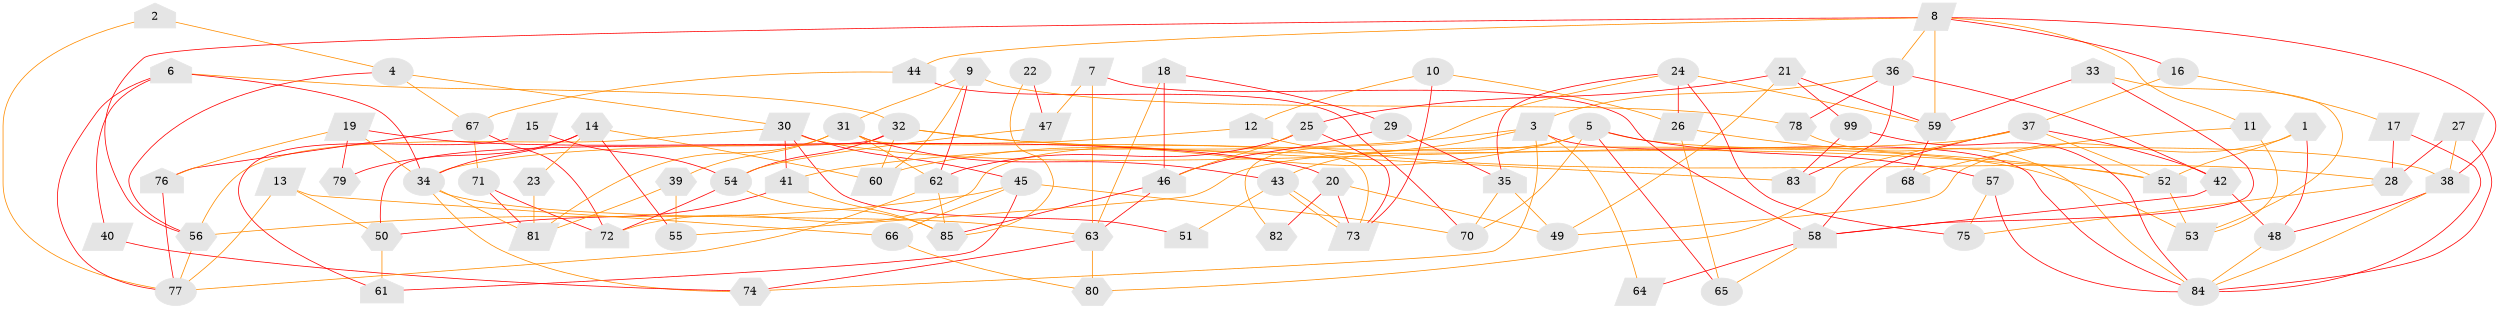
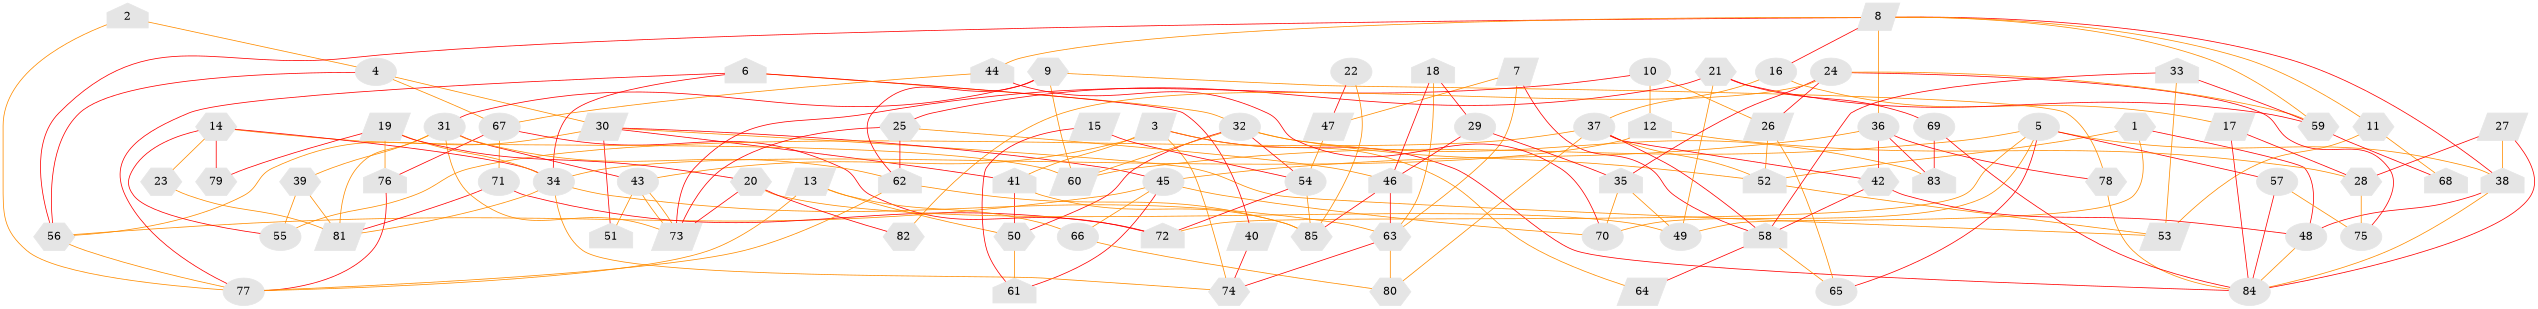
edge "36" -- "3": now "36" -- "45"
edge "9" -- "31": color darkorange -> red
node "99": label "99" -> "69"
